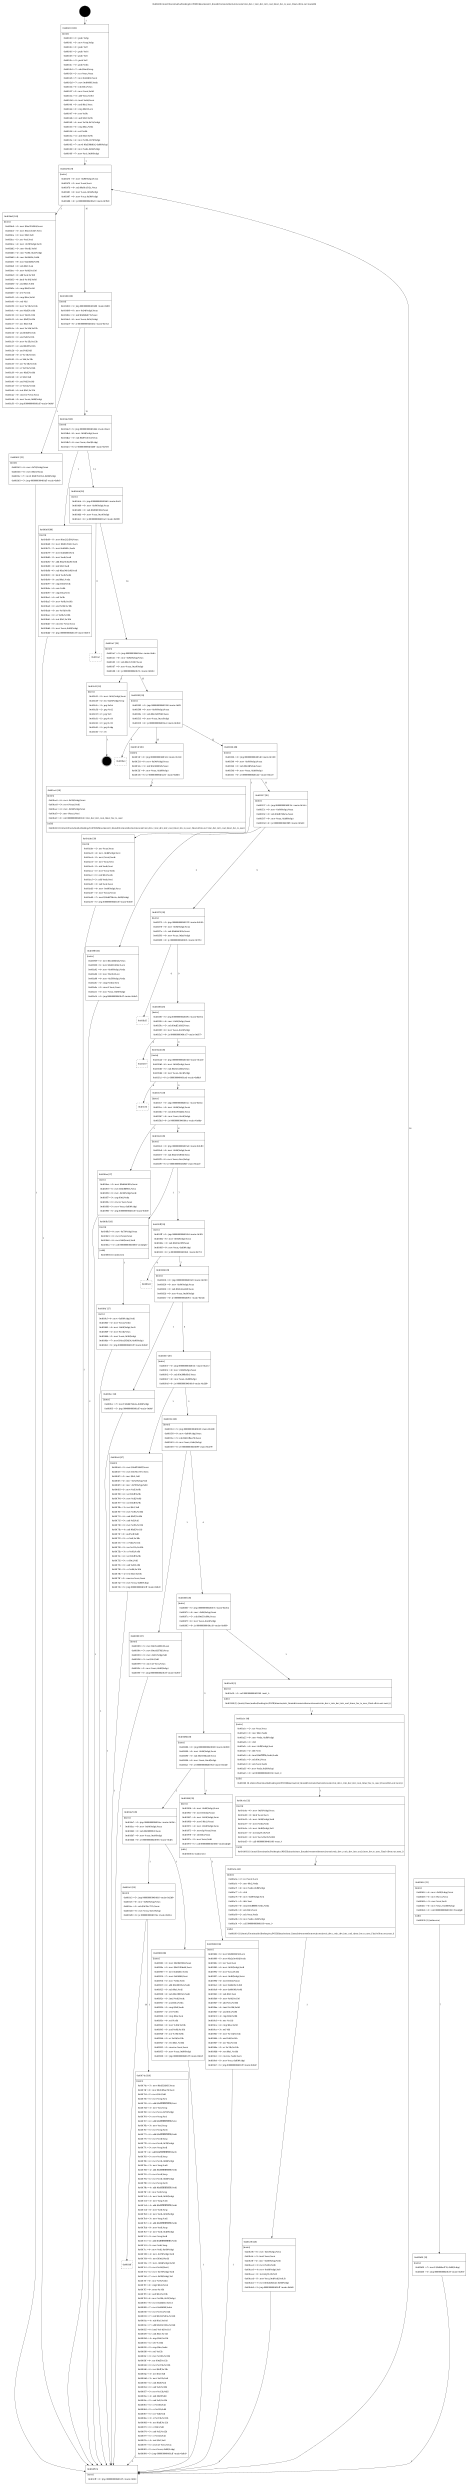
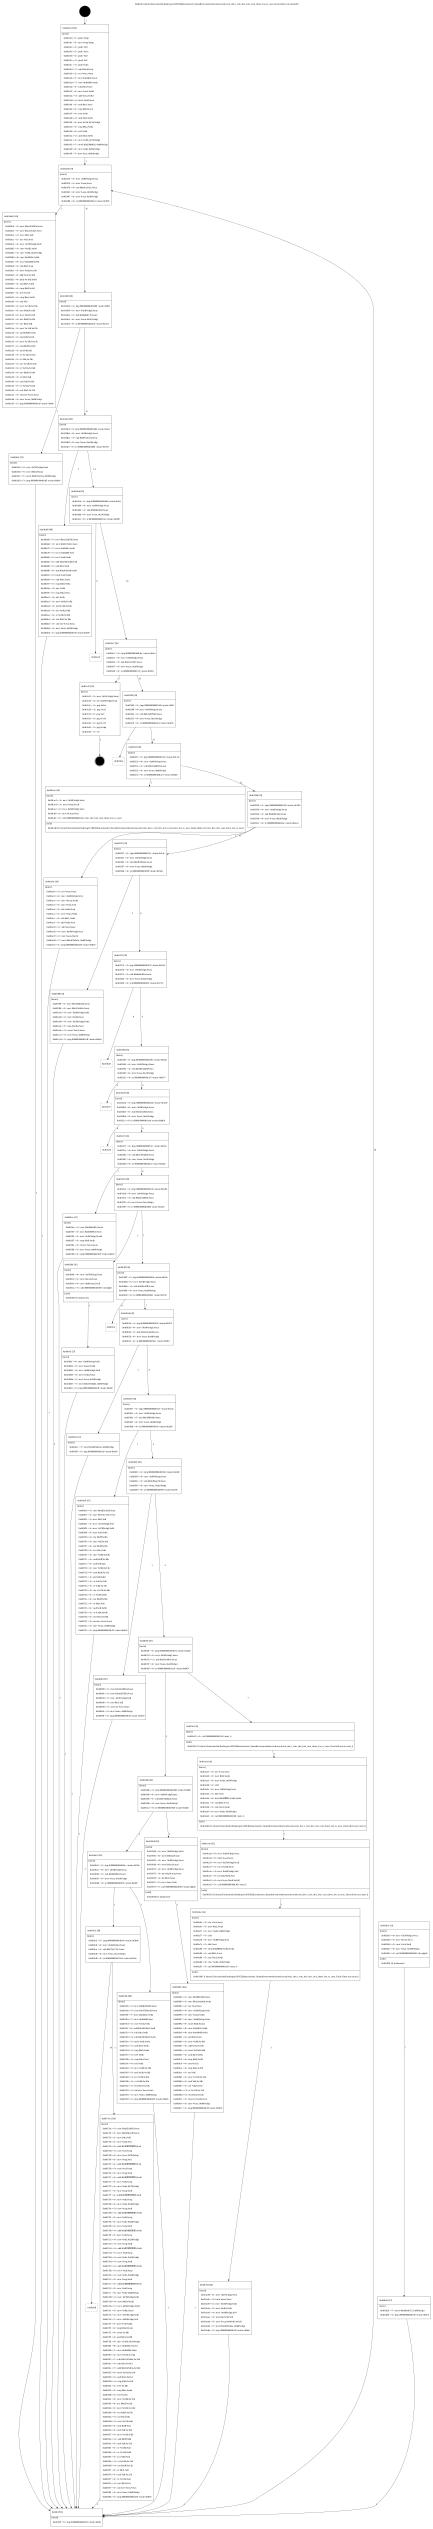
edge "0x401503 [28]" -> "0x40153b [28]": now "0x40151f [28]" -> "0x40153b [28]"
